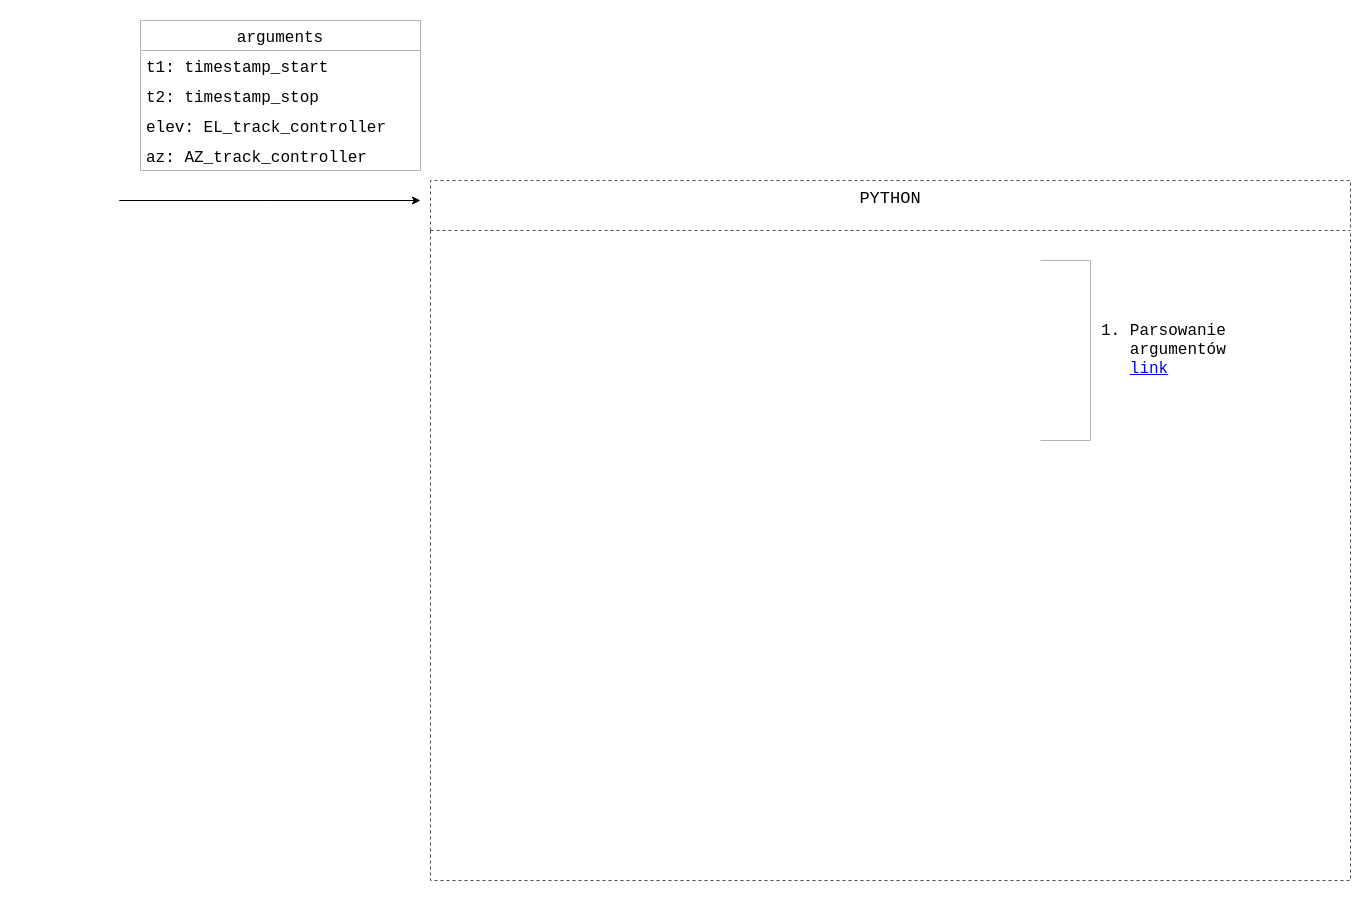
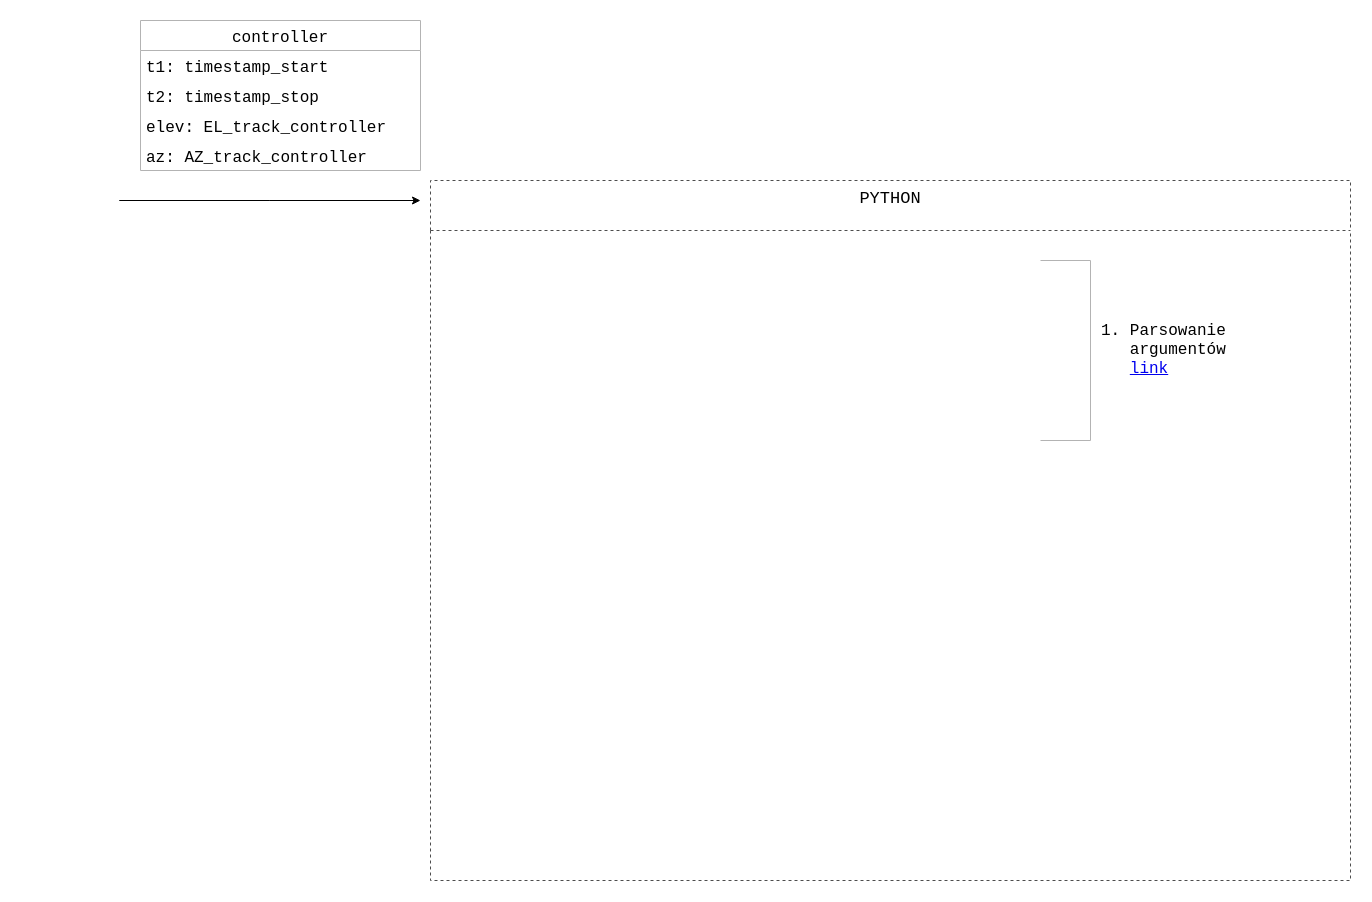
node "arguments": label "arguments" -> "controller"
